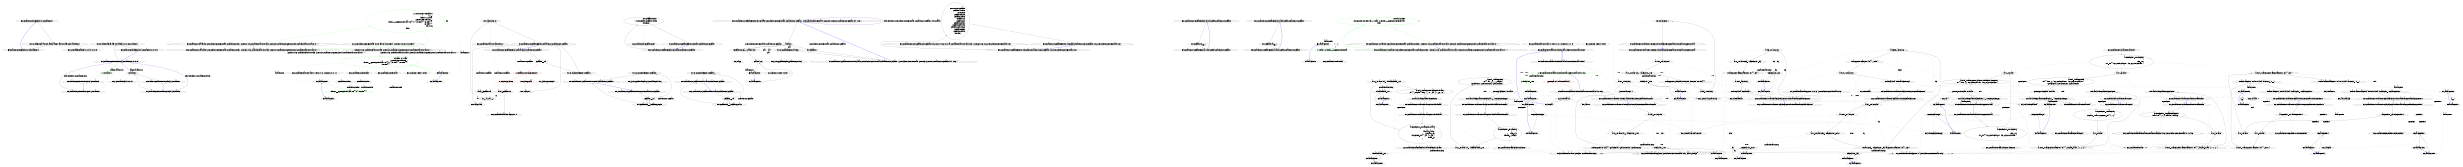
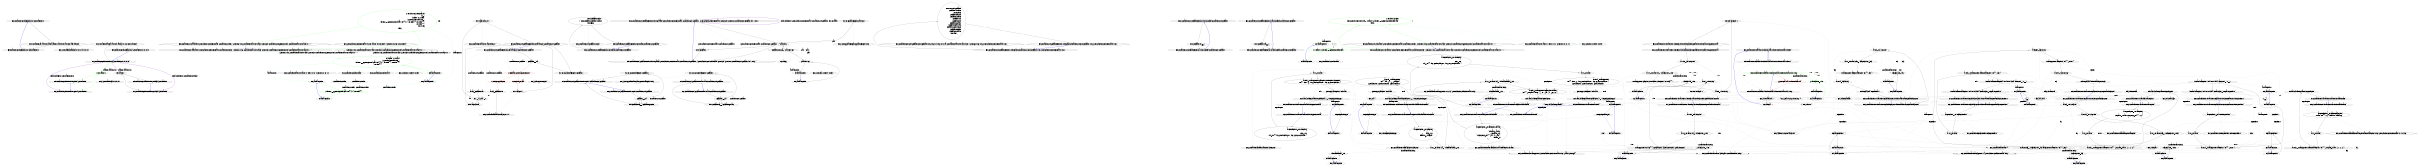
edge "guardsLookup" -> "throw new ApplicationException(guard.Item2);": reversed
edge "Exit CommandLine.Tests.Unit.ParserTests.Parse_verbs()" -> "Entry CommandLine.Tests.Unit.ParserTests.Parse_verbs()": added
